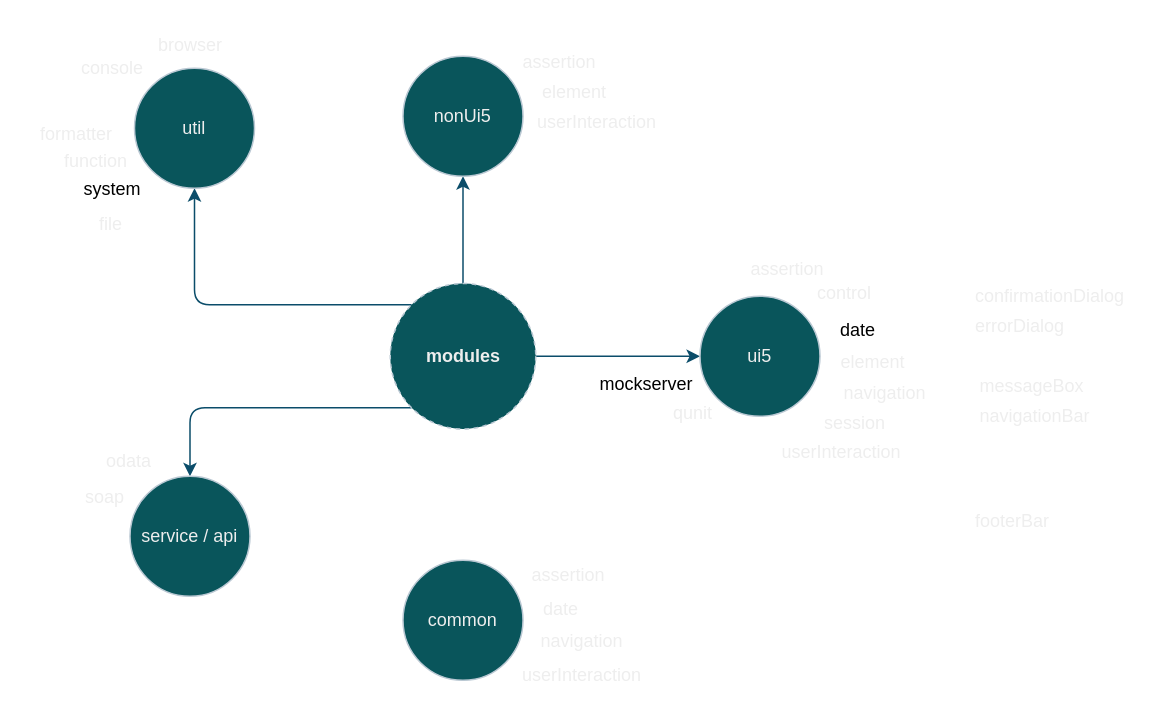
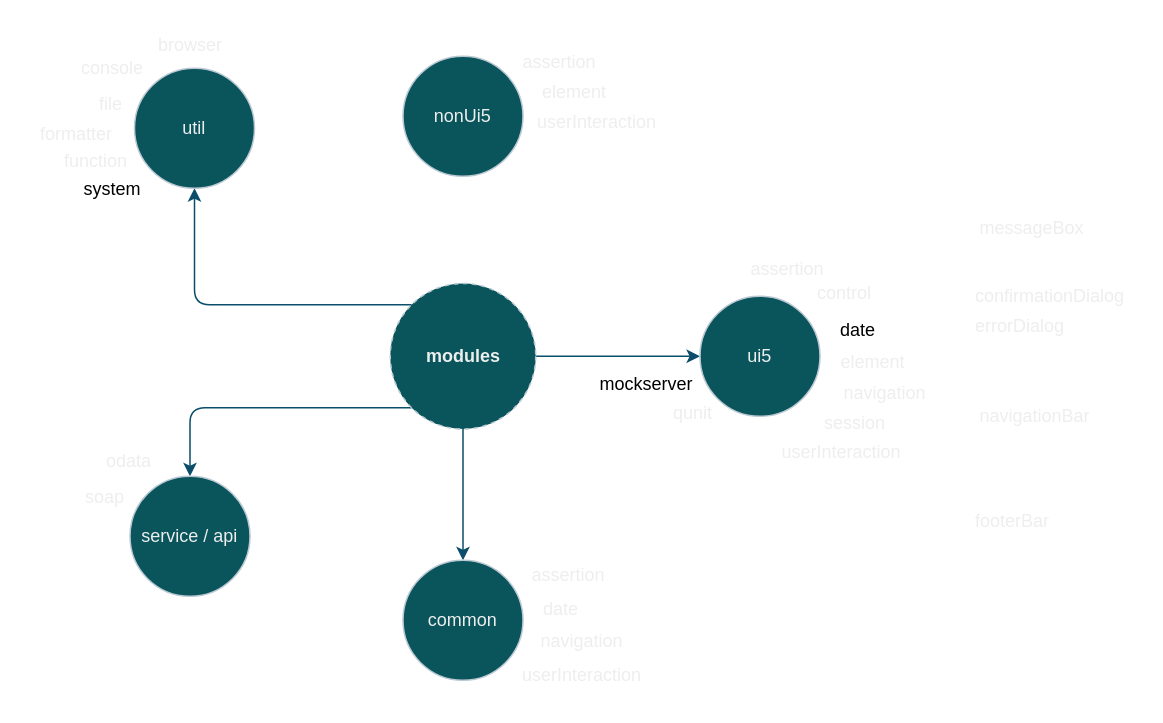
node "file": moved (110, 224) -> (110, 104)
edge "modules" -> "nonUi5": now "modules" -> "common"
node "messageBox": moved (1031, 386) -> (1031, 229)
